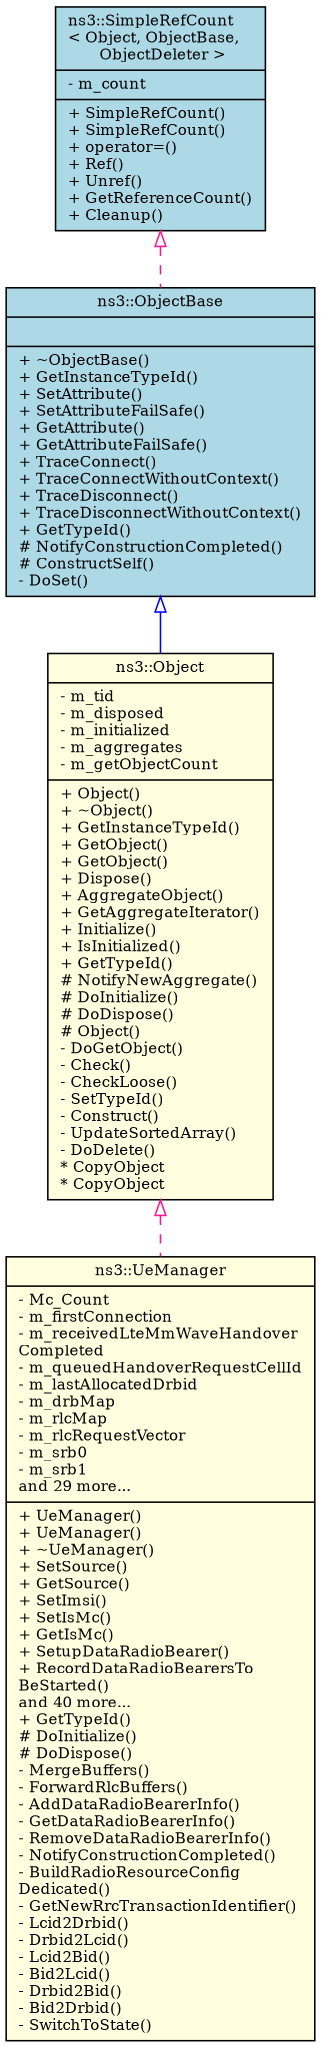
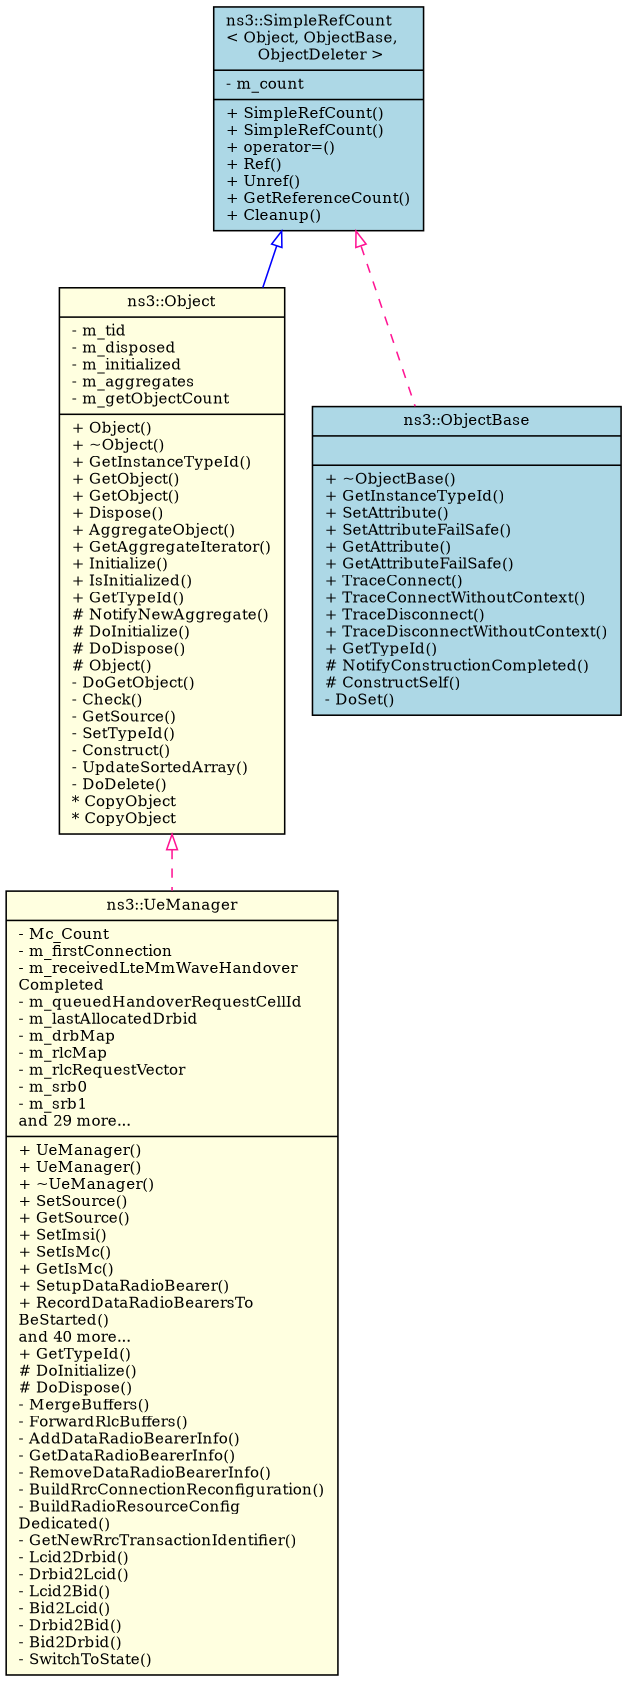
edge "ns3::Object" -> "ns3::ObjectBase": now "ns3::Object" -> "ns3::SimpleRefCount"
node "ns3::Object": text "- CheckLoose()" -> "- GetSource()"
node "ns3::UeManager": text "- NotifyConstructionCompleted()" -> "- BuildRrcConnectionReconfiguration()"
